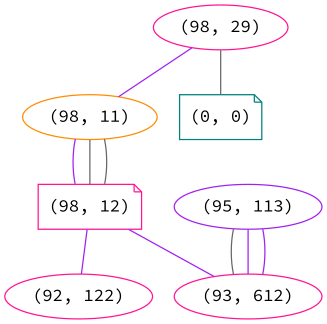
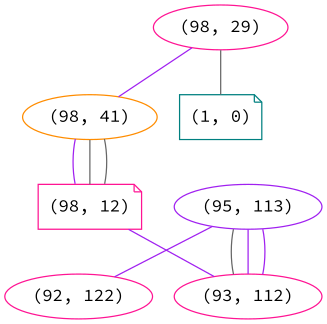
node "(98, 11)": label "(98, 11)" -> "(98, 41)"
node "(0, 0)": label "(0, 0)" -> "(1, 0)"
edge "(98, 12)" -- "(92, 122)": now "(95, 113)" -- "(92, 122)"
node "(93, 612)": label "(93, 612)" -> "(93, 112)"
